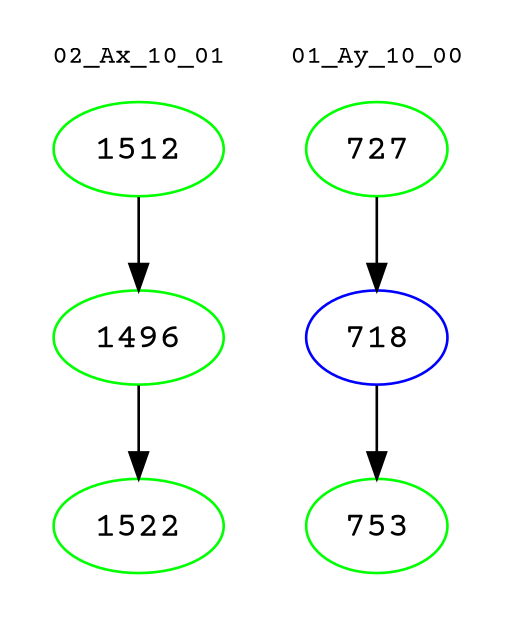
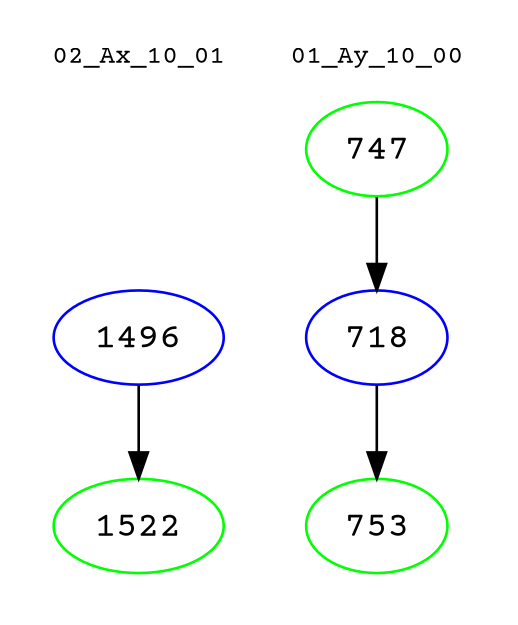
node "1512": removed
node "727": label "727" -> "747"
node "1496": color green -> blue
